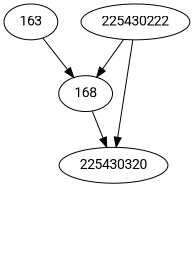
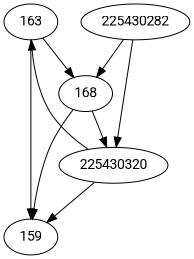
node "225430222": label "225430222" -> "225430282"
edge "225430320" -> "163": added
node "159": added
